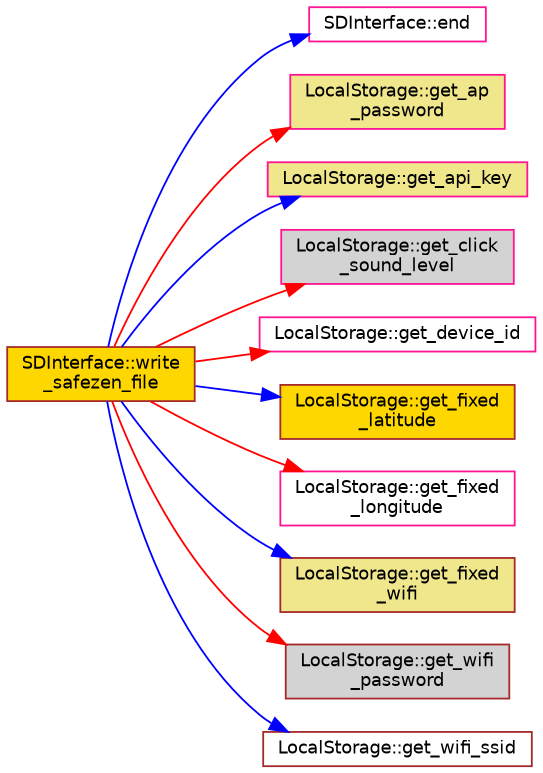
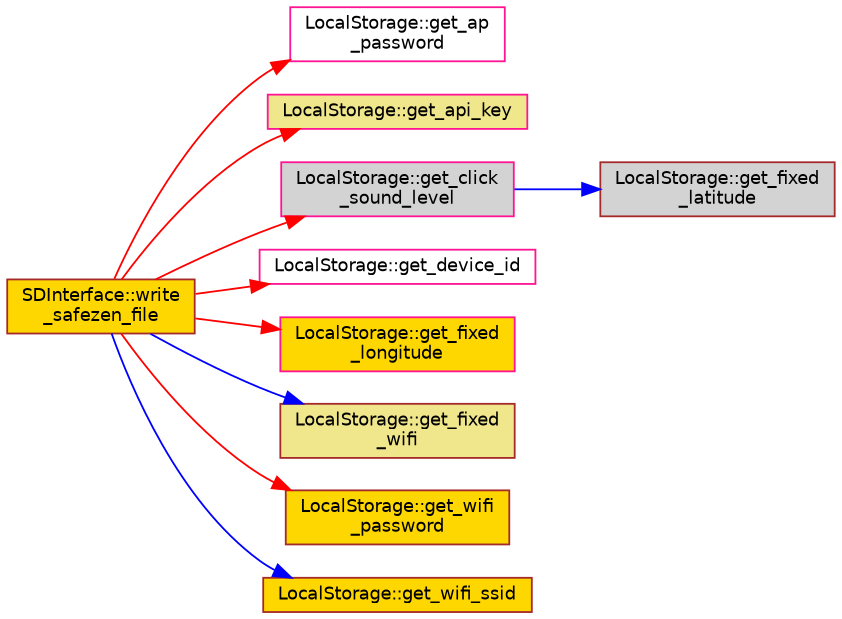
node "SDInterface::end": removed
node "LocalStorage::get_ap _password": fillcolor khaki -> white
edge "SDInterface::write _safezen_file" -> "LocalStorage::get_api_key": color blue -> red
edge "SDInterface::write _safezen_file" -> "LocalStorage::get_fixed _latitude": now "LocalStorage::get_click _sound_level" -> "LocalStorage::get_fixed _latitude"
node "LocalStorage::get_fixed _latitude": fillcolor gold -> lightgrey
node "LocalStorage::get_fixed _longitude": fillcolor white -> gold
node "LocalStorage::get_wifi _password": fillcolor lightgrey -> gold
node "LocalStorage::get_wifi_ssid": fillcolor white -> gold
